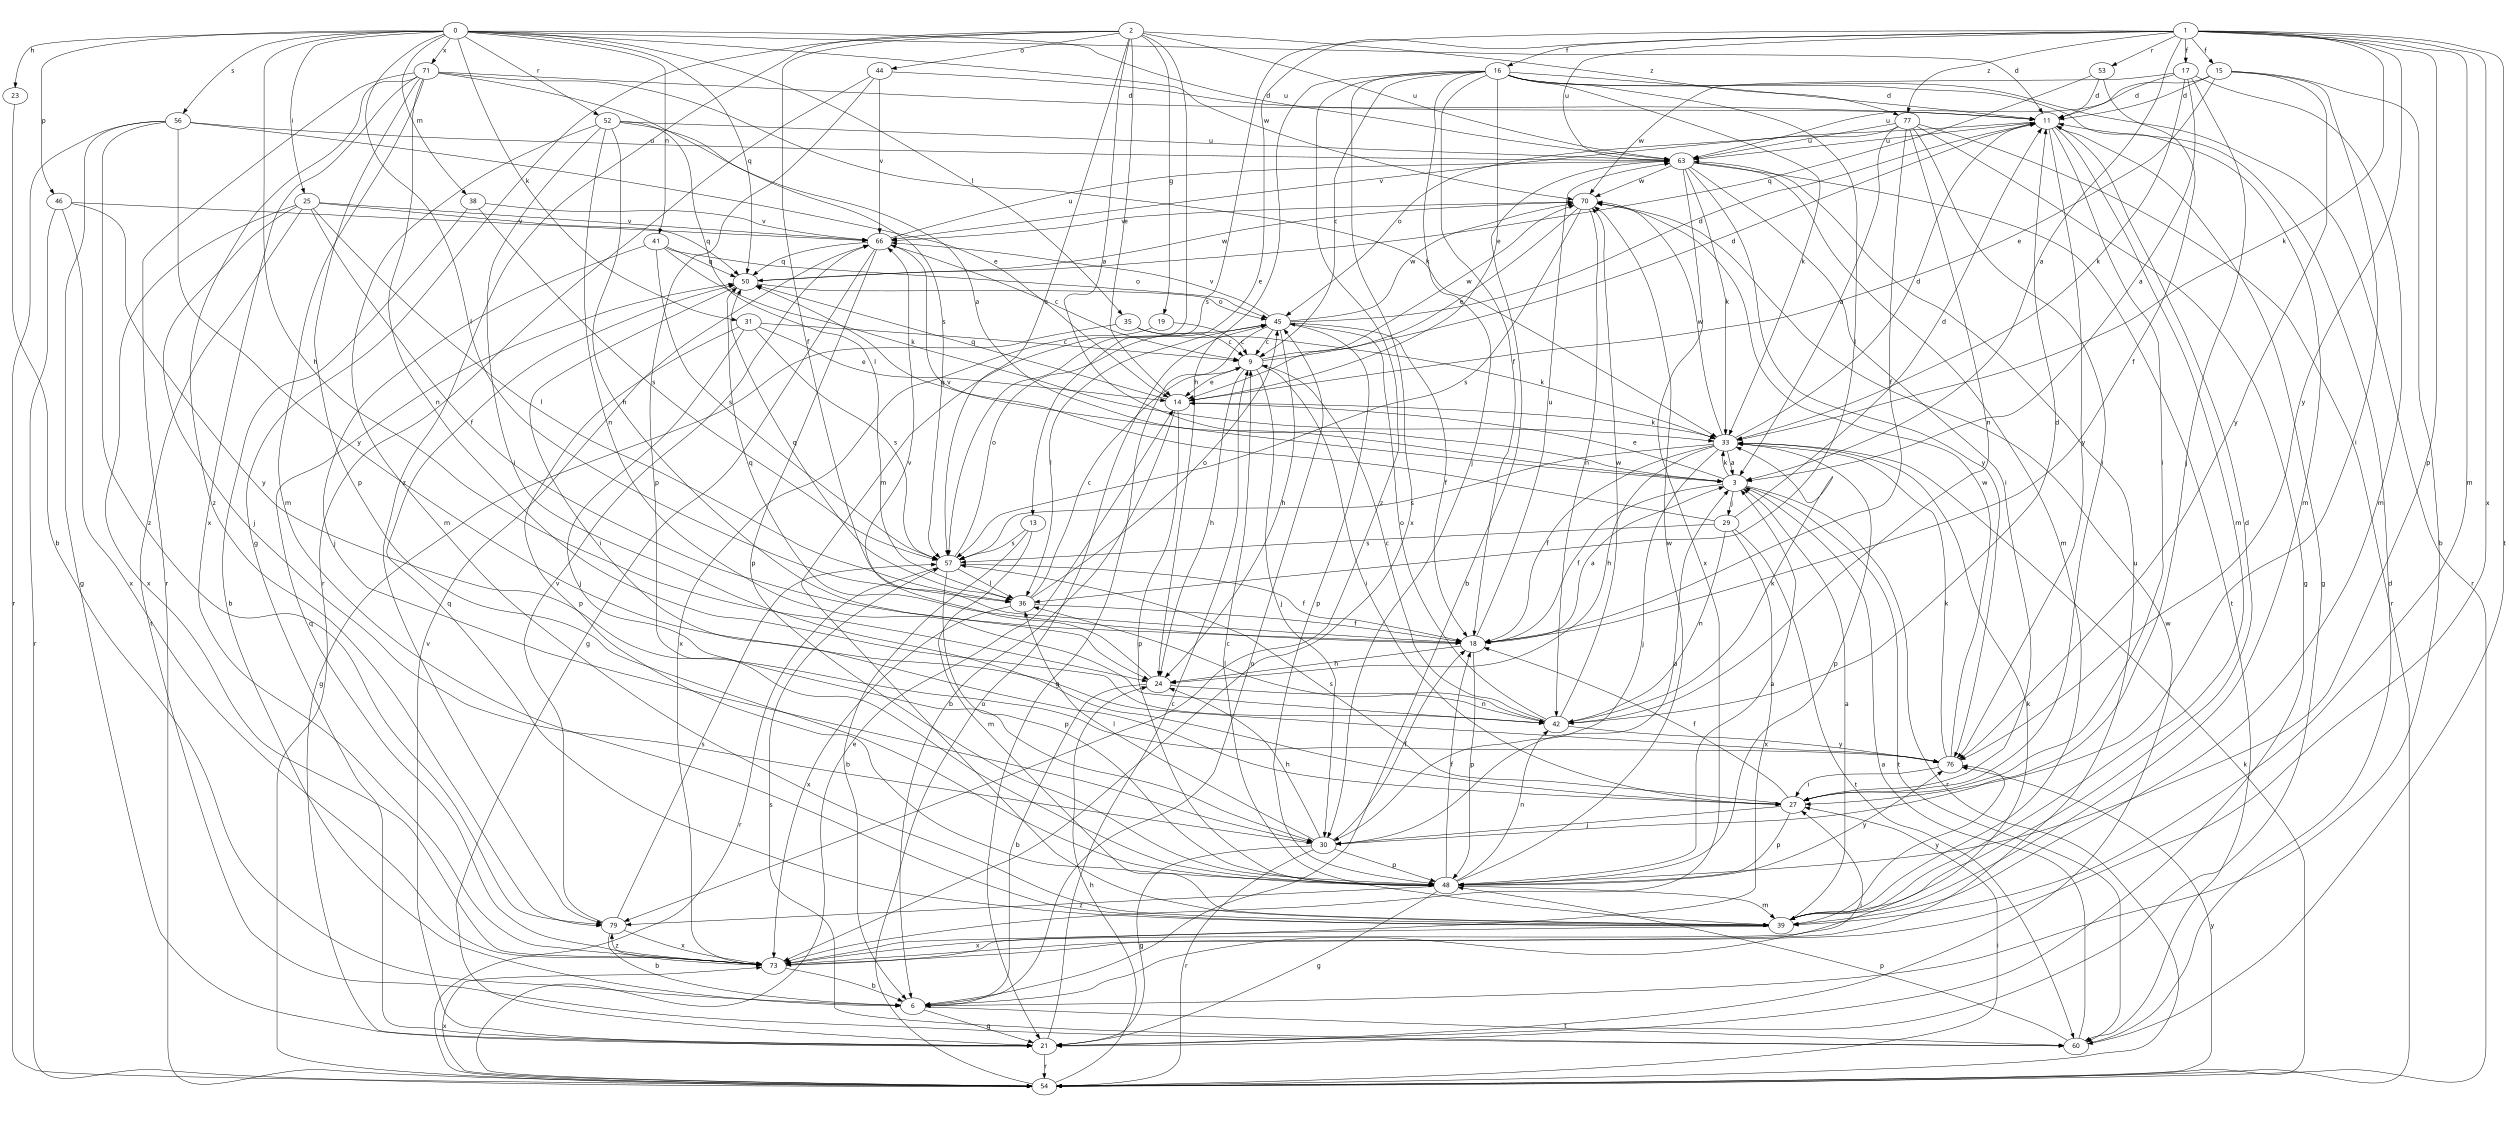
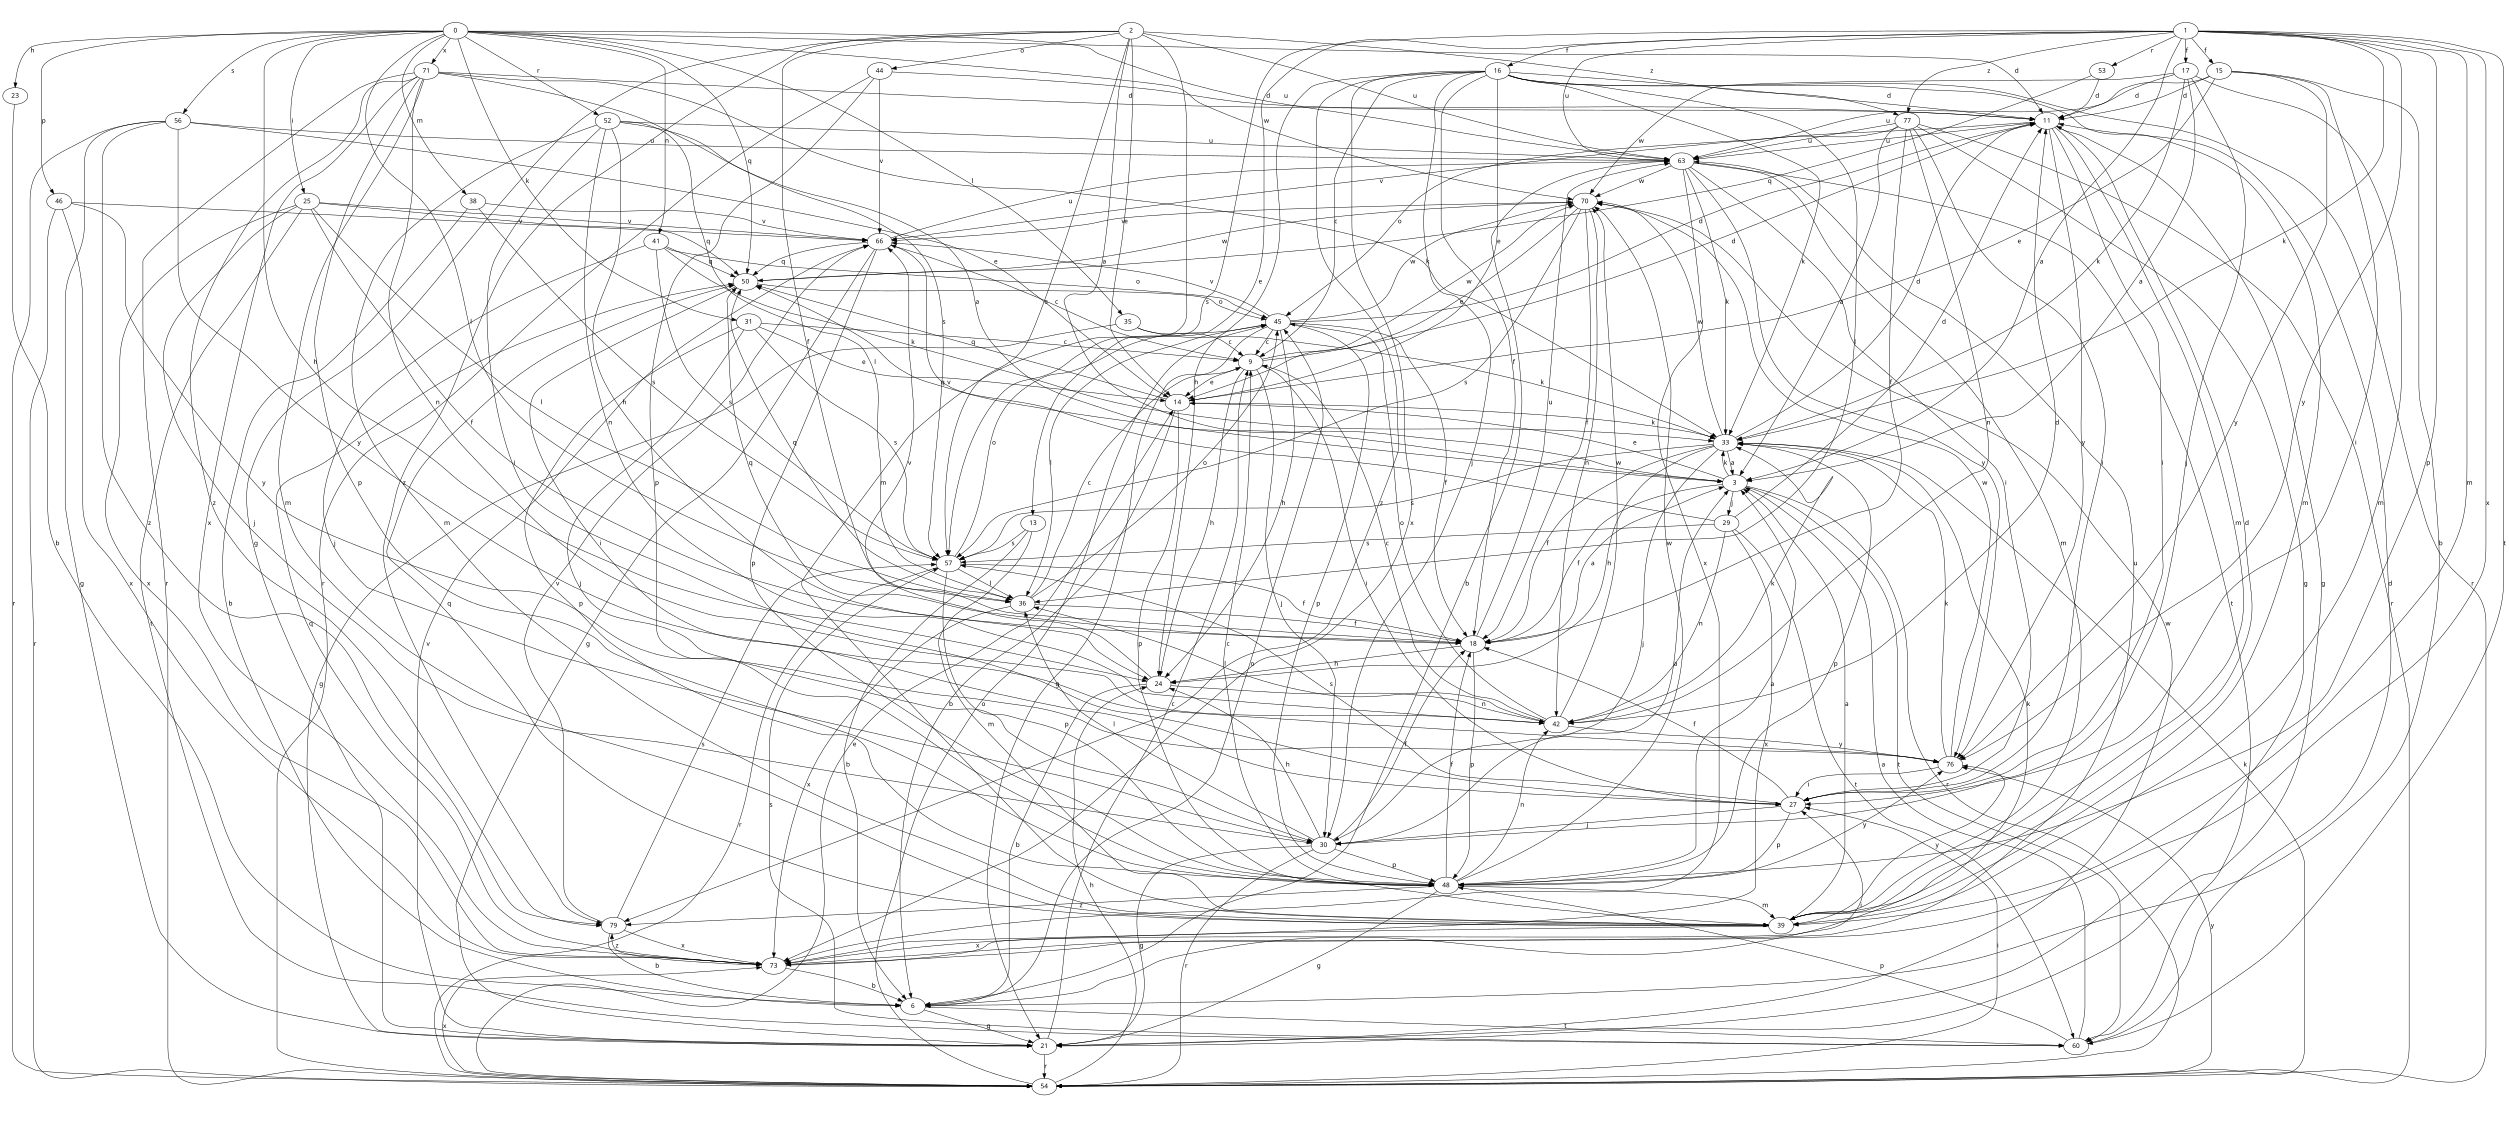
node "19": removed
edge "53" -> "18": now "70" -> "18"
